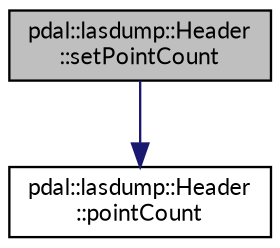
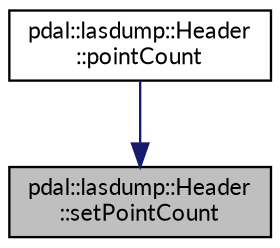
edge "pdal::lasdump::Header ::setPointCount" -> "pdal::lasdump::Header ::pointCount": reversed
